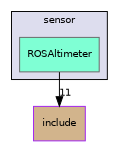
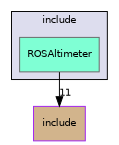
cluster "sensor": label "sensor" -> "include"
